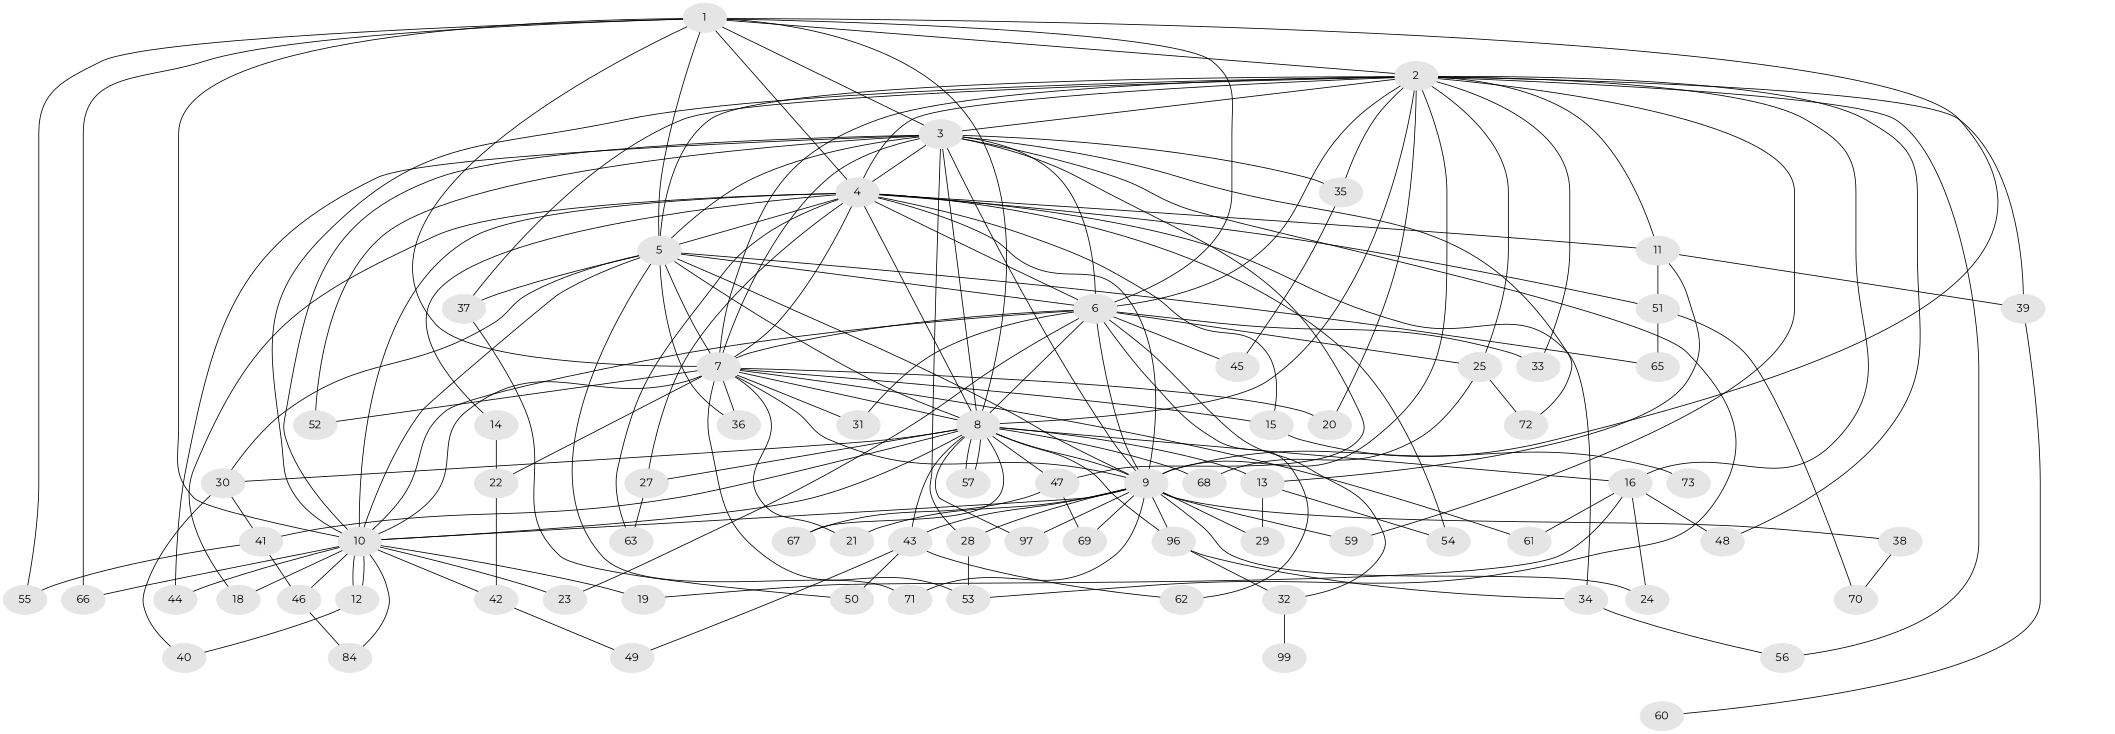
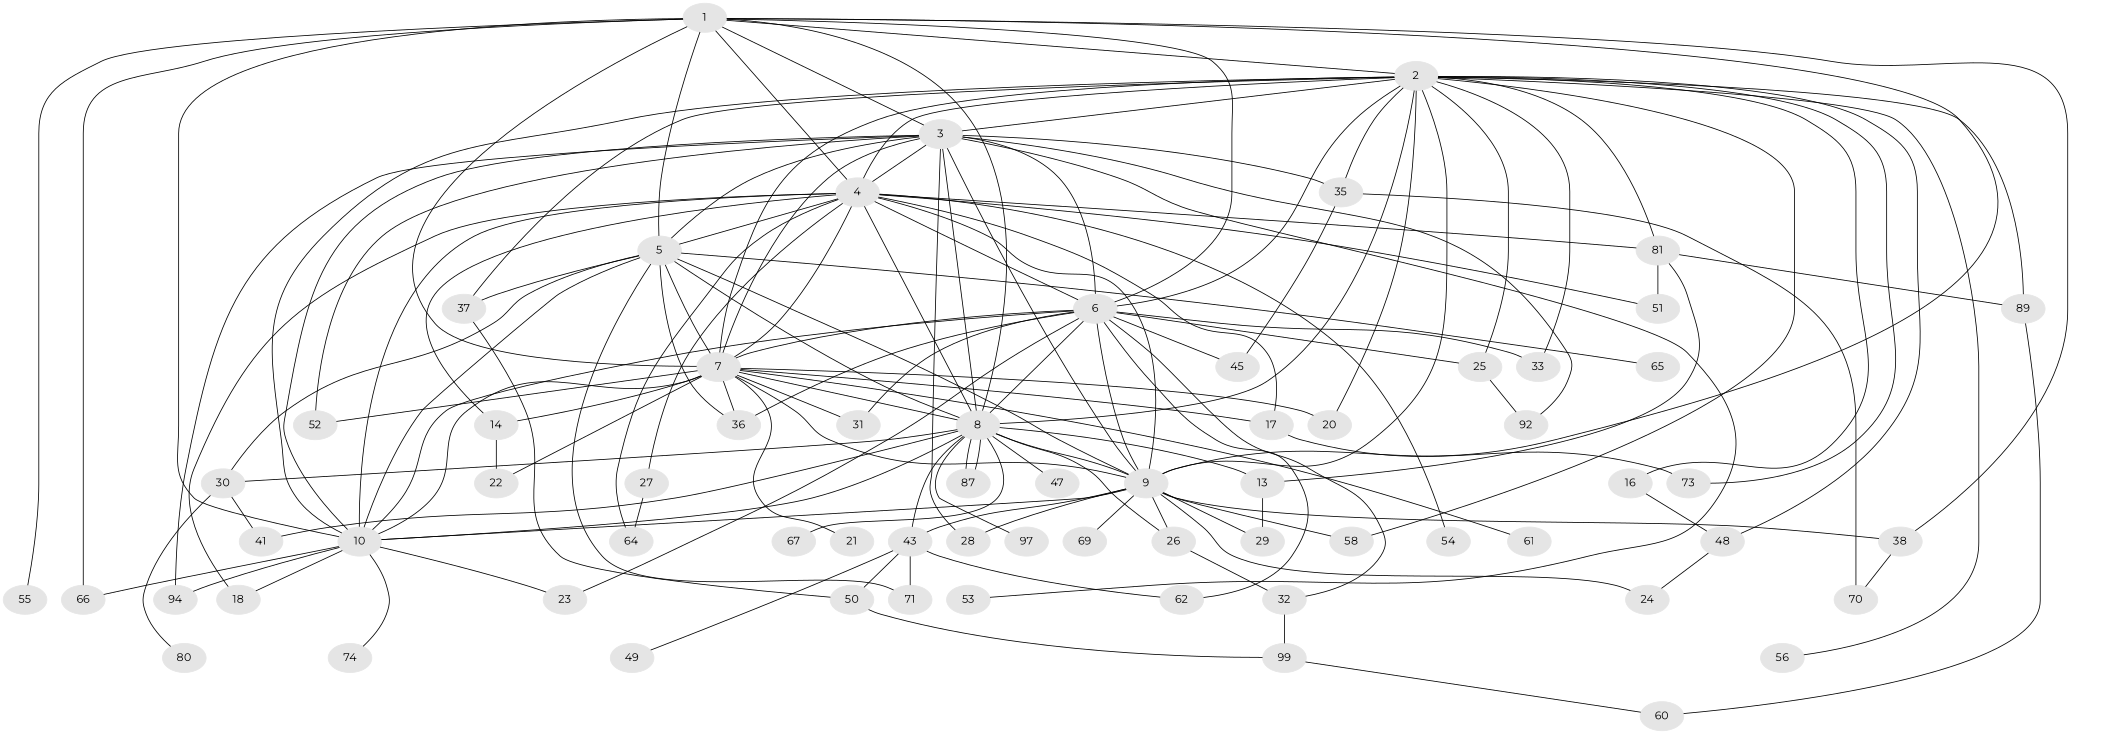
edge "1" -- "38": added
edge "2" -- "5": now "2" -- "73"
node "11": label "11" -> "81"
edge "5" -- "6": now "36" -- "6"
node "39": label "39" -> "89"
edge "51" -- "65": removed
edge "3" -- "47": removed
node "15": label "15" -> "17"
node "72": label "72" -> "92"
edge "51" -- "70": now "35" -- "70"
edge "8" -- "27": removed
edge "8" -- "16": removed
node "57": label "57" -> "87"
node "68": removed
edge "9" -- "21": removed
edge "13" -- "54": removed
edge "47" -- "67": removed
edge "47" -- "69": removed
edge "9" -- "97": removed
edge "16" -- "61": removed
edge "16" -- "24": now "48" -- "24"
node "63": label "63" -> "64"
node "96": label "96" -> "26"
node "59": label "59" -> "58"
edge "7" -- "53": now "7" -- "14"
edge "41" -- "55": removed
edge "28" -- "53": removed
edge "9" -- "71": now "43" -- "71"
node "44": label "44" -> "94"
node "46": removed
node "12": removed
node "42": removed
node "19": removed
node "34": removed
edge "50" -- "99": added
node "40": label "40" -> "80"
node "84": label "84" -> "74"
edge "99" -- "60": added
